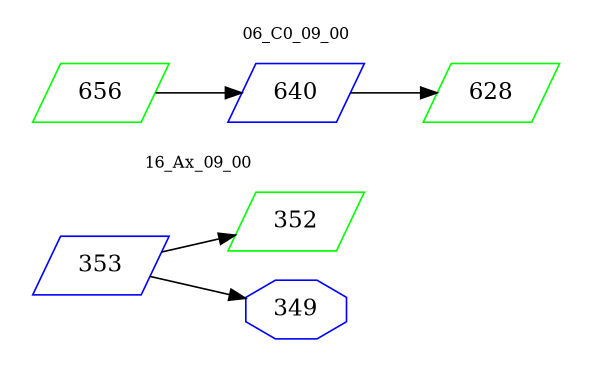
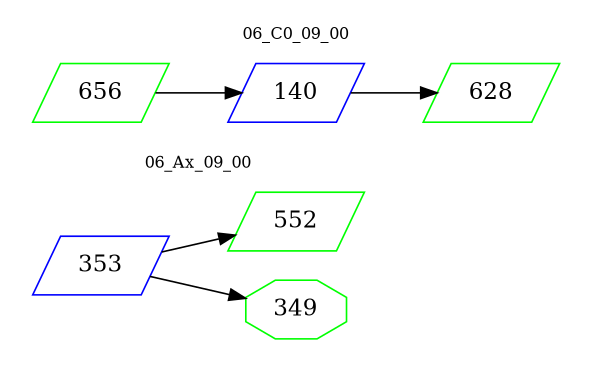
node "640": label "640" -> "140"
cluster "16_Ax_09_00": label "16_Ax_09_00" -> "06_Ax_09_00"
node "352": label "352" -> "552"
node "349": color blue -> green
